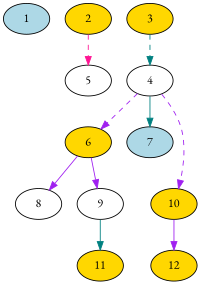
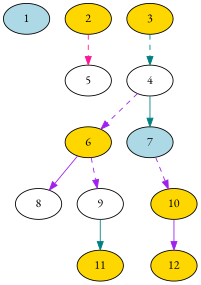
edge "4" -> "10": now "7" -> "10"
edge "6" -> "9": style solid -> dashed
